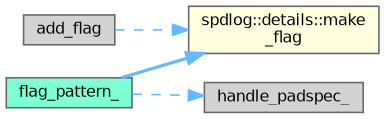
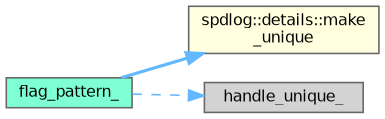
node "add_flag": removed
node "spdlog::details::make _flag": label "spdlog::details::make _flag" -> "spdlog::details::make _unique"
node "handle_padspec_": label "handle_padspec_" -> "handle_unique_"
